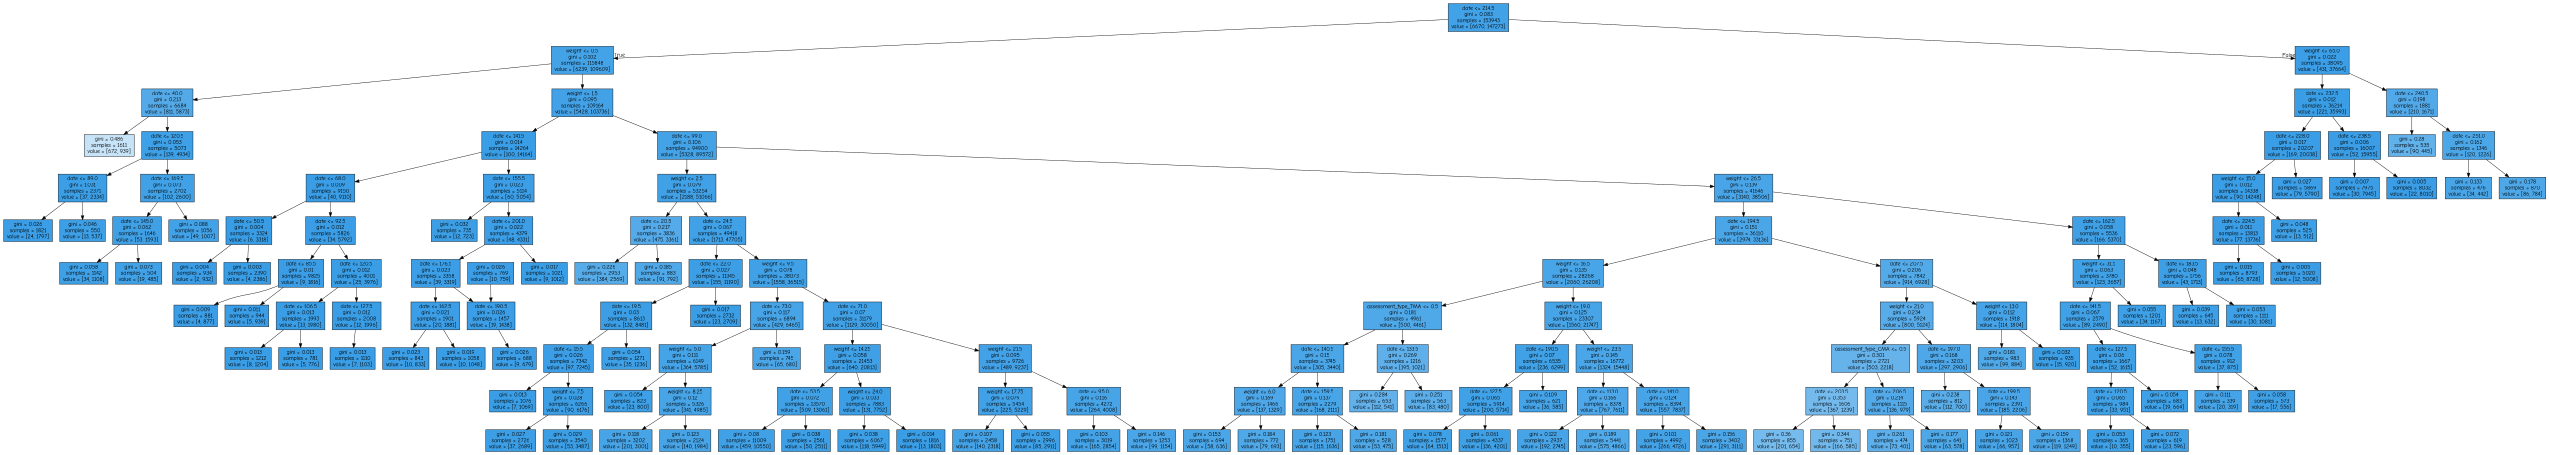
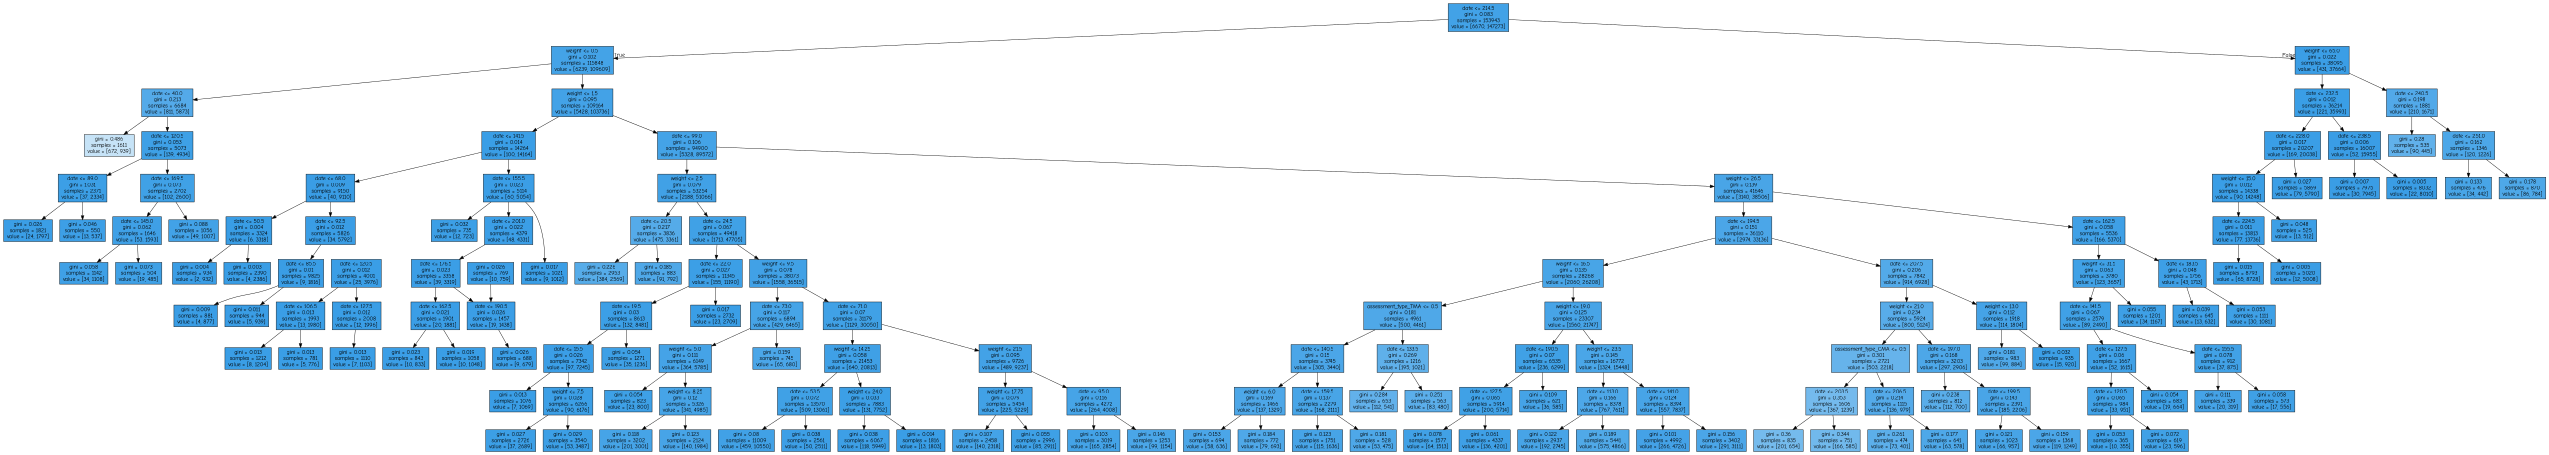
edge "date <= 92.5 gini = 0.012 samples = 5826 value = [34, 5792]" -> "date <= 120.5 gini = 0.012 samples = 4001 value = [25, 3976]": removed
edge "date <= 201.0 gini = 0.022 samples = 4379 value = [48, 4331]" -> "gini = 0.017 samples = 1021 value = [9, 1012]": now "date <= 155.5 gini = 0.023 samples = 5114 value = [60, 5054]" -> "gini = 0.017 samples = 1021 value = [9, 1012]"
node "gini = 0.36 samples = 855 value = [201, 654]": label "gini = 0.36 samples = 855 value = [201, 654]" -> "gini = 0.36 samples = 835 value = [201, 654]"
